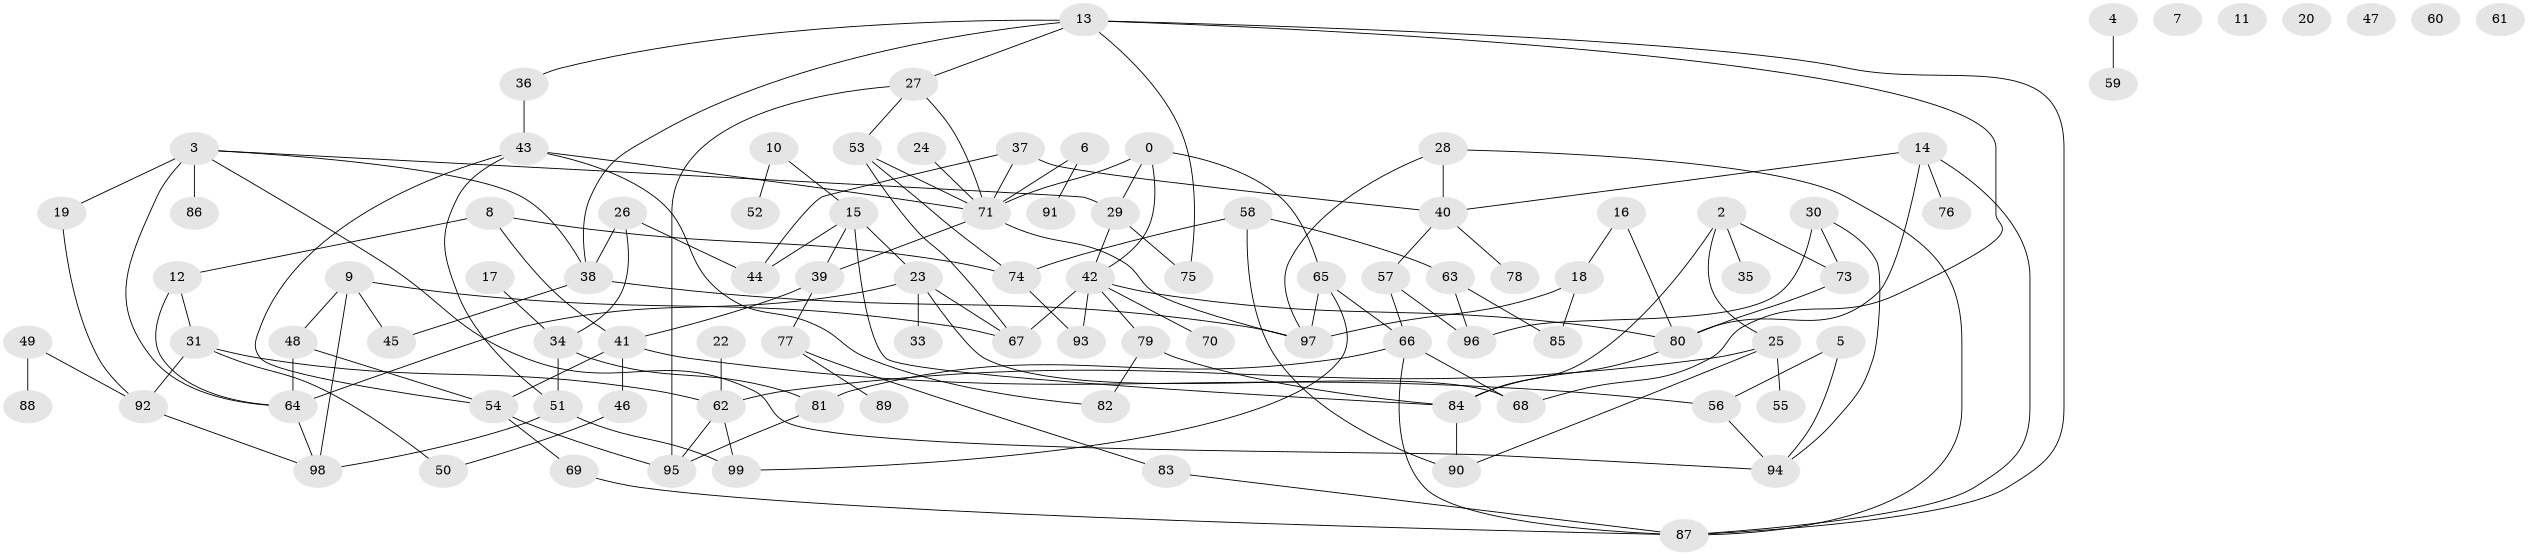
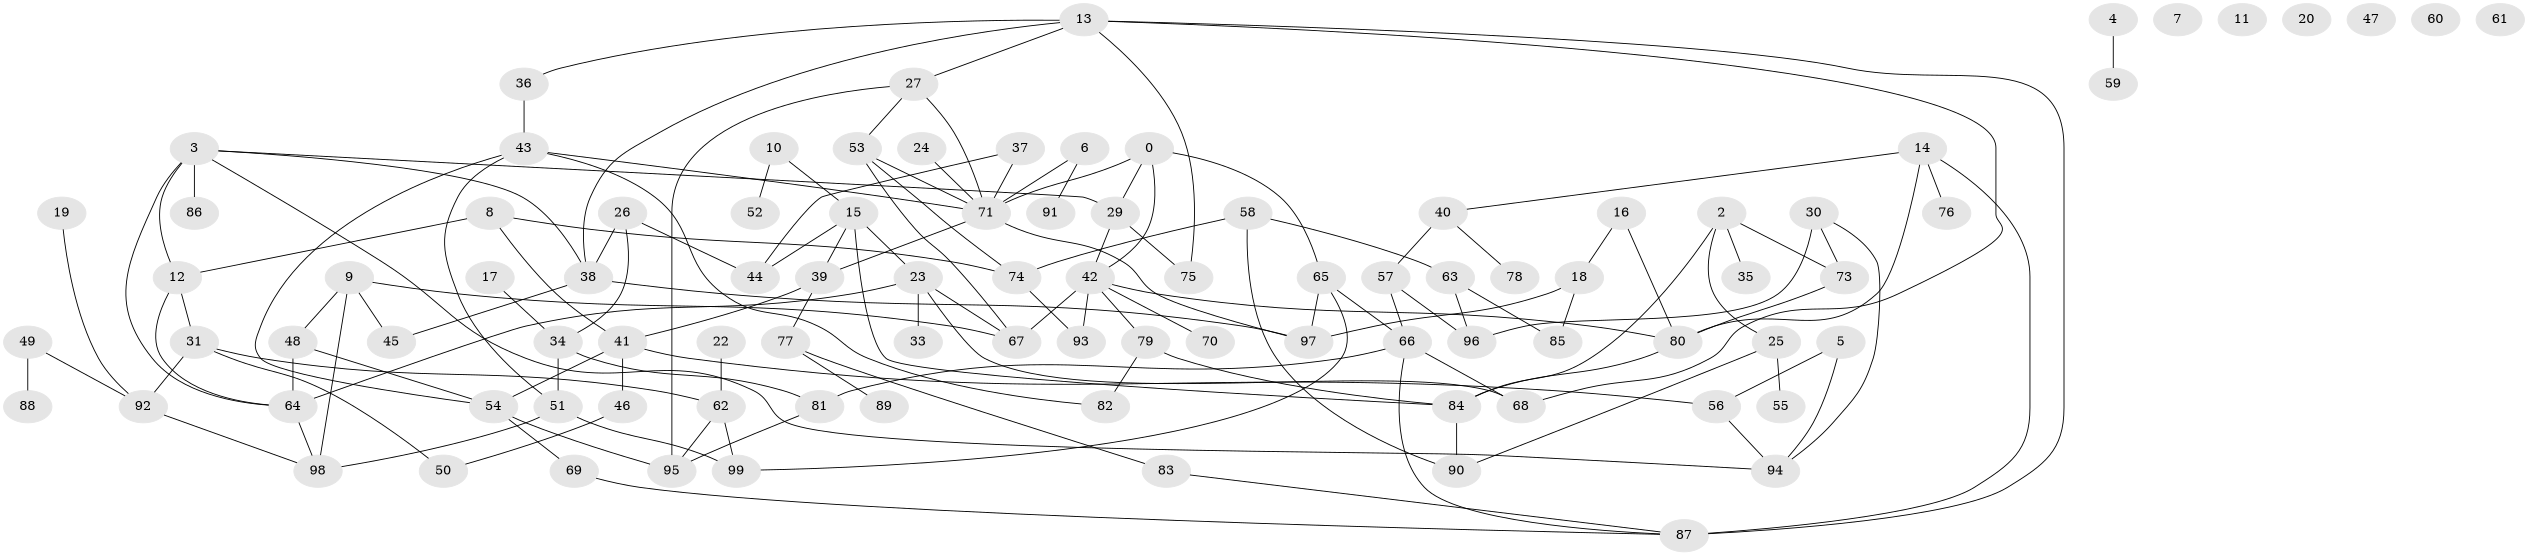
node "28": removed
edge "3" -- "19": now "3" -- "12"
edge "37" -- "40": removed
edge "25" -- "62": removed
